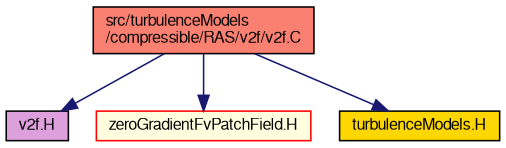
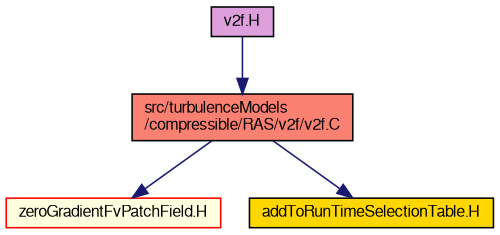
edge "src/turbulenceModels /compressible/RAS/v2f/v2f.C" -> "v2f.H": reversed
node "turbulenceModels.H": label "turbulenceModels.H" -> "addToRunTimeSelectionTable.H"
